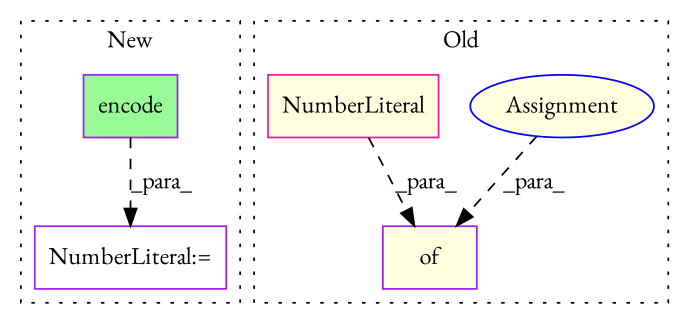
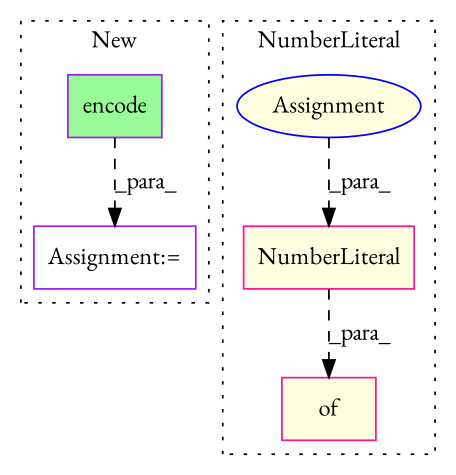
cluster "Old": label "Old" -> "NumberLiteral"
edge "Assignment" -> "of": now "Assignment" -> "NumberLiteral"
node "NumberLiteral:=": label "NumberLiteral:=" -> "Assignment:="
node "of": color purple -> deeppink
